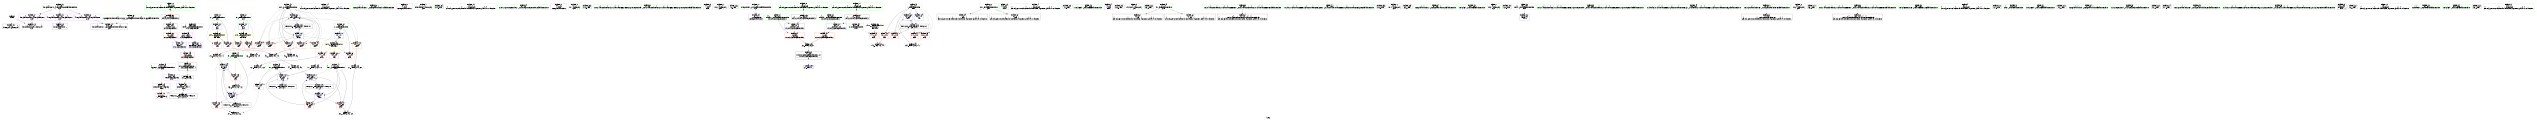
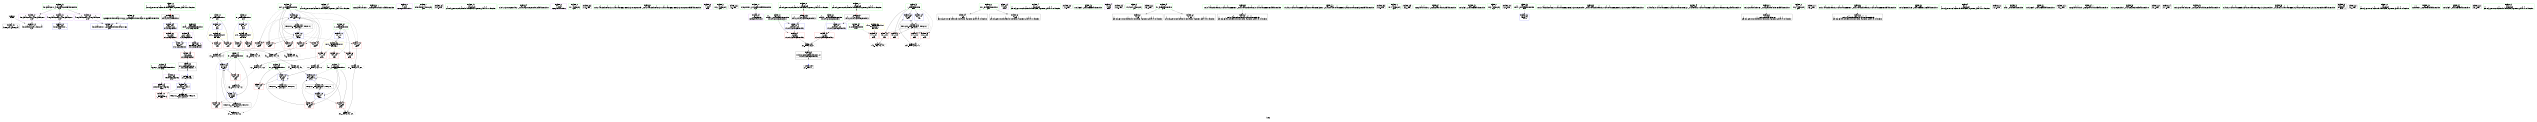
node "NodeID: 85": text "cxx" -> "main"
